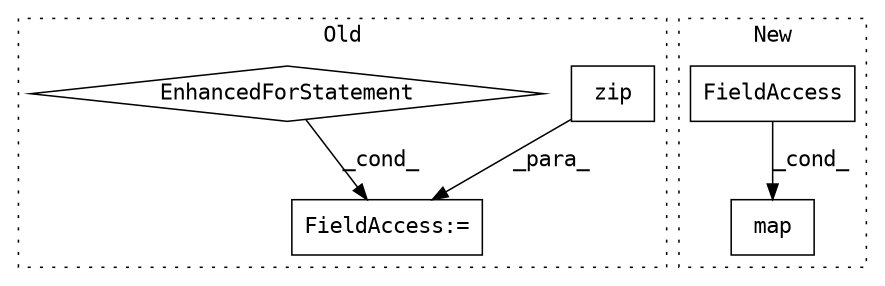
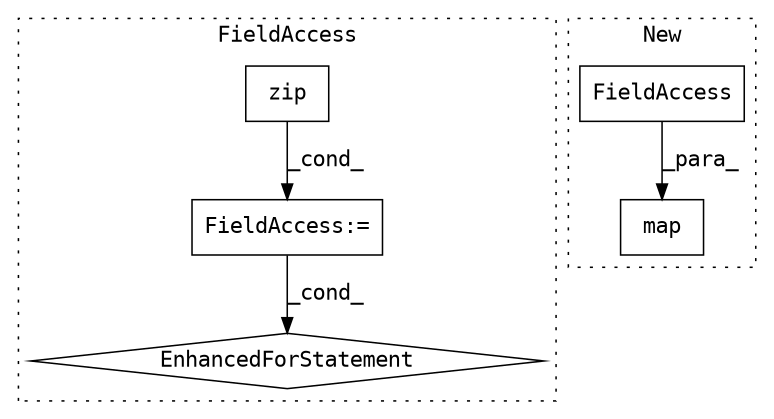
cluster "Old": label "Old" -> "FieldAccess"
edge "EnhancedForStatement" -> "FieldAccess:=": reversed
edge "zip" -> "FieldAccess:=": label "_para_" -> "_cond_"
edge "FieldAccess" -> "map": label "_cond_" -> "_para_"
